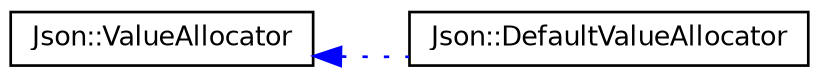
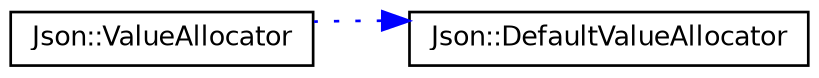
edge "Json::DefaultValueAllocator" -> "Json::ValueAllocator": reversed
